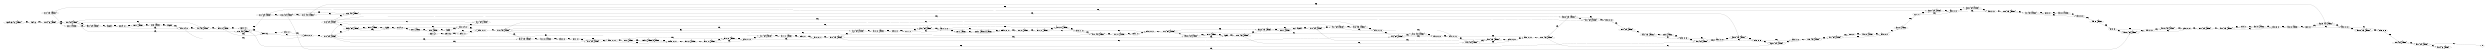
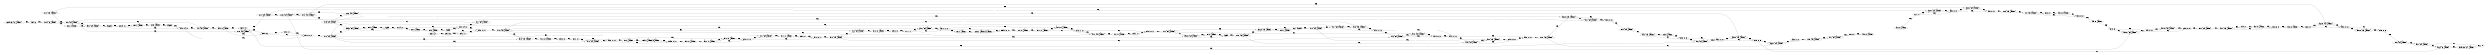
edge "str w4 , [ x29 , # address ]" -> "str w6 , [ x29 , # address ]": now "str w4 , [ x29 , # address ]" -> "str w5 , [ x29 , # address ]"
node "add x0 , x0 , x1": removed
edge "sub x1 , x1 , x0" -> "add x0 , x1 , x0": now "sub x1 , x1 , x0" -> "ldr x19 , [ sp , # address ]"
node "ldp x29 , x30 , [ sp ] , # address": added
